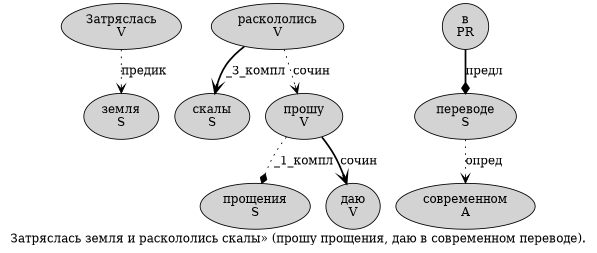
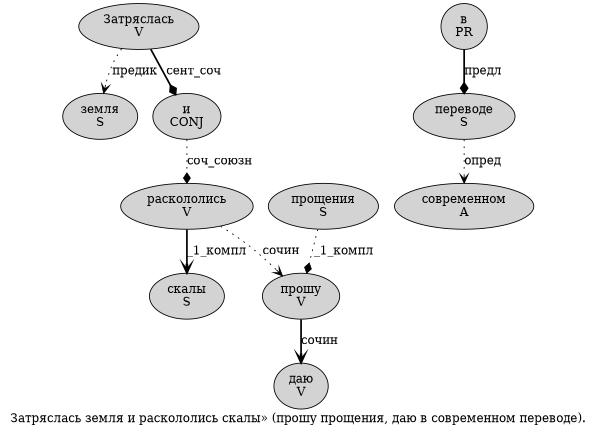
edge "раскололись V" -> "скалы S": label "_3_компл" -> "_1_компл"
node "и CONJ": added
edge "прошу V" -> "прощения S": reversed
